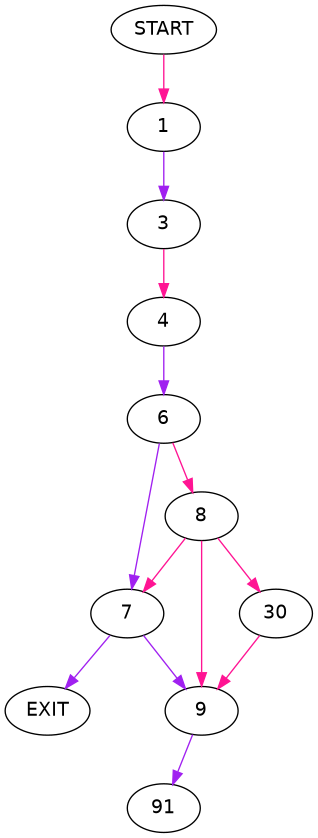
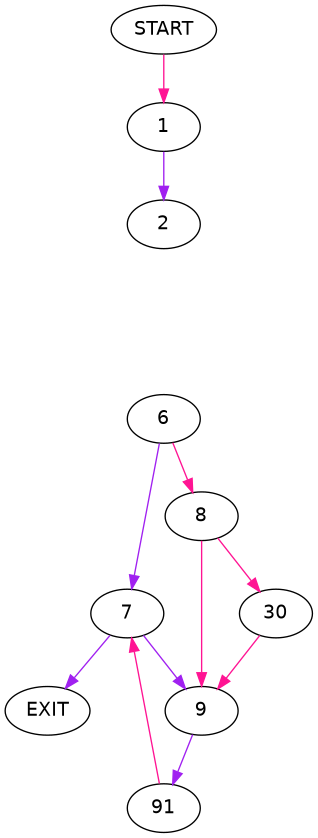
node "3": label "3" -> "2"
node "4": removed
edge "8" -> "7": now "91" -> "7"
